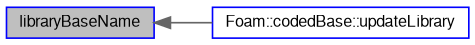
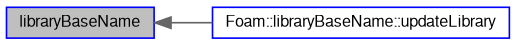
node "Foam::codedBase::updateLibrary": label "Foam::codedBase::updateLibrary" -> "Foam::libraryBaseName::updateLibrary"
